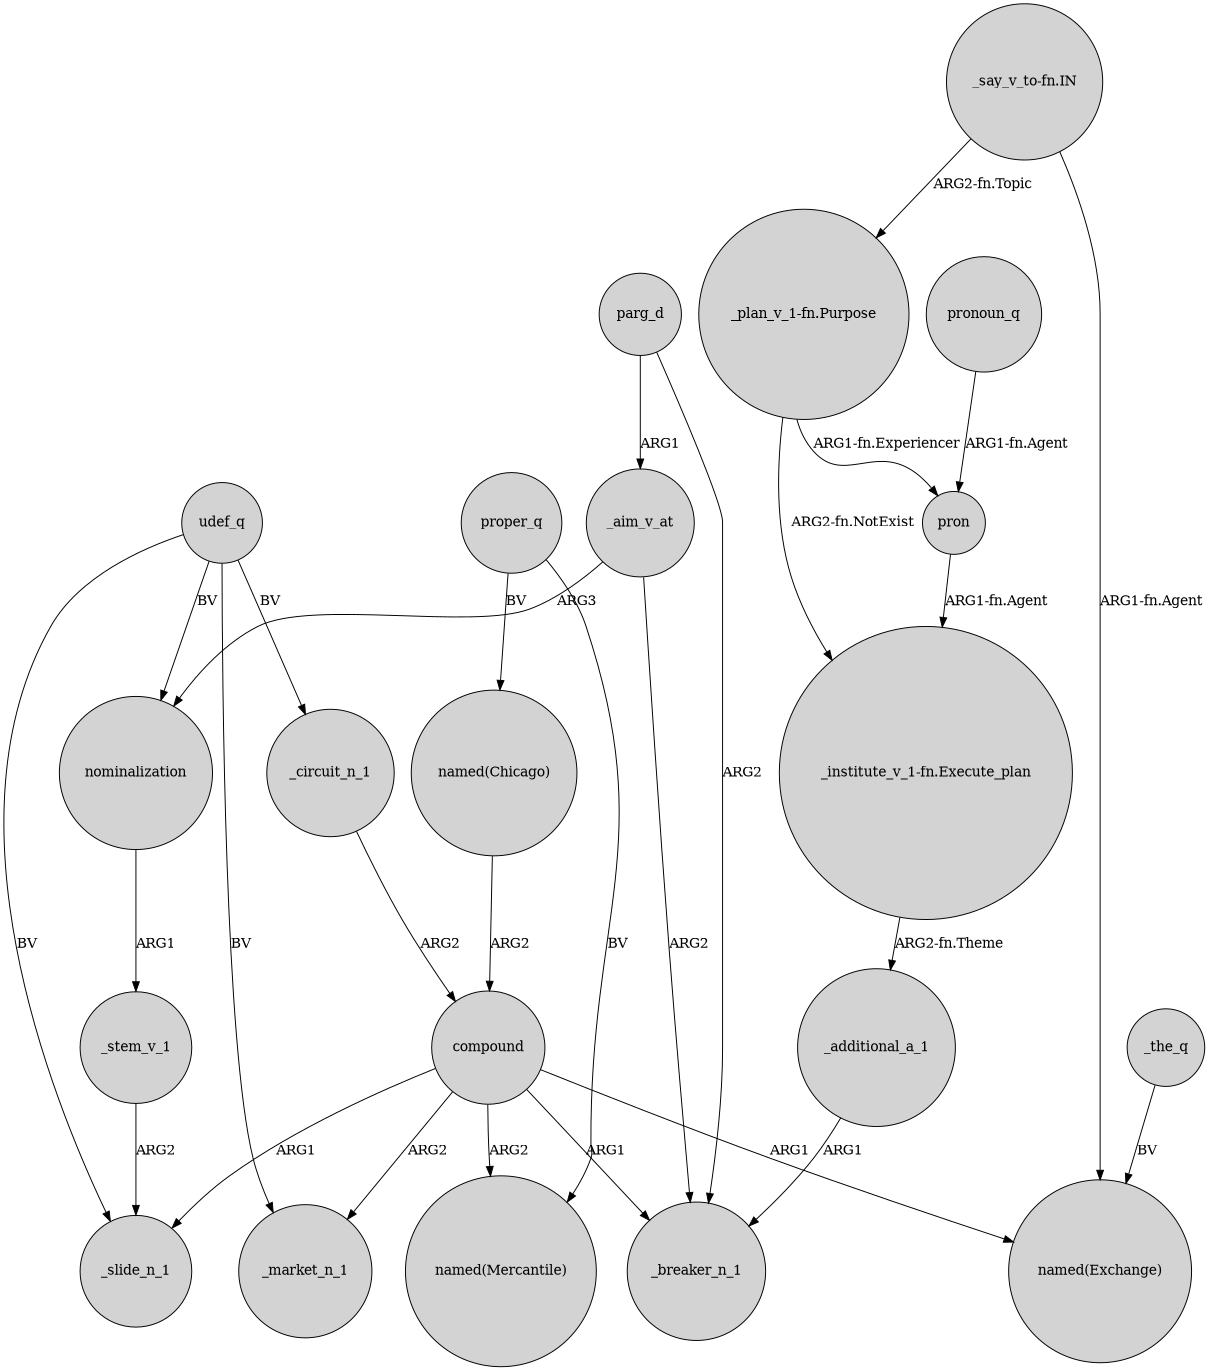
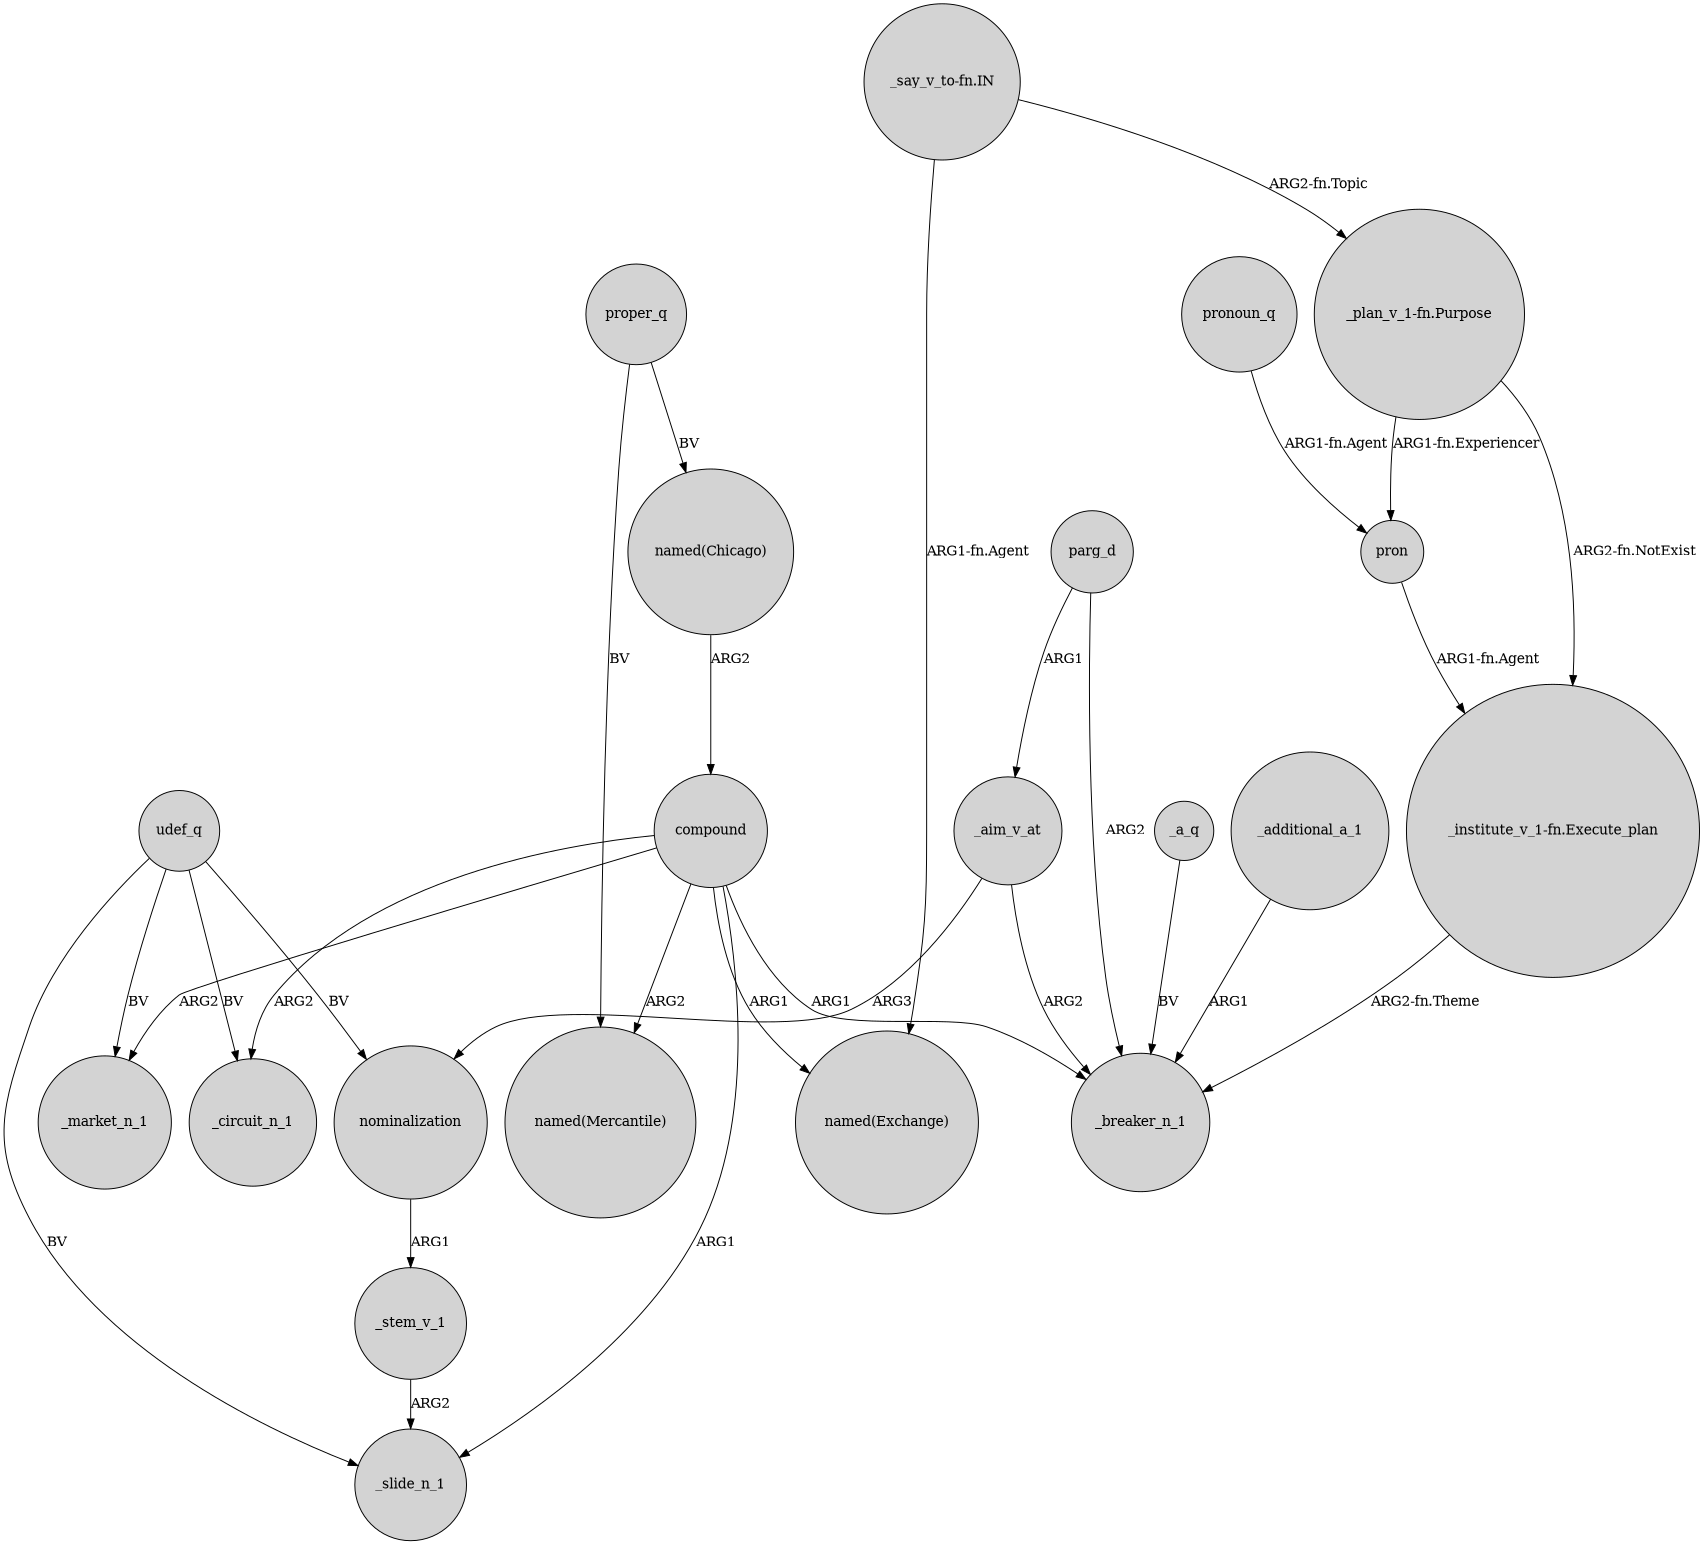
node "_a_q": added
edge "_circuit_n_1" -> "compound": reversed
edge "_institute_v_1-fn.Execute_plan" -> "_additional_a_1": now "_institute_v_1-fn.Execute_plan" -> "_breaker_n_1"
node "_the_q": removed
